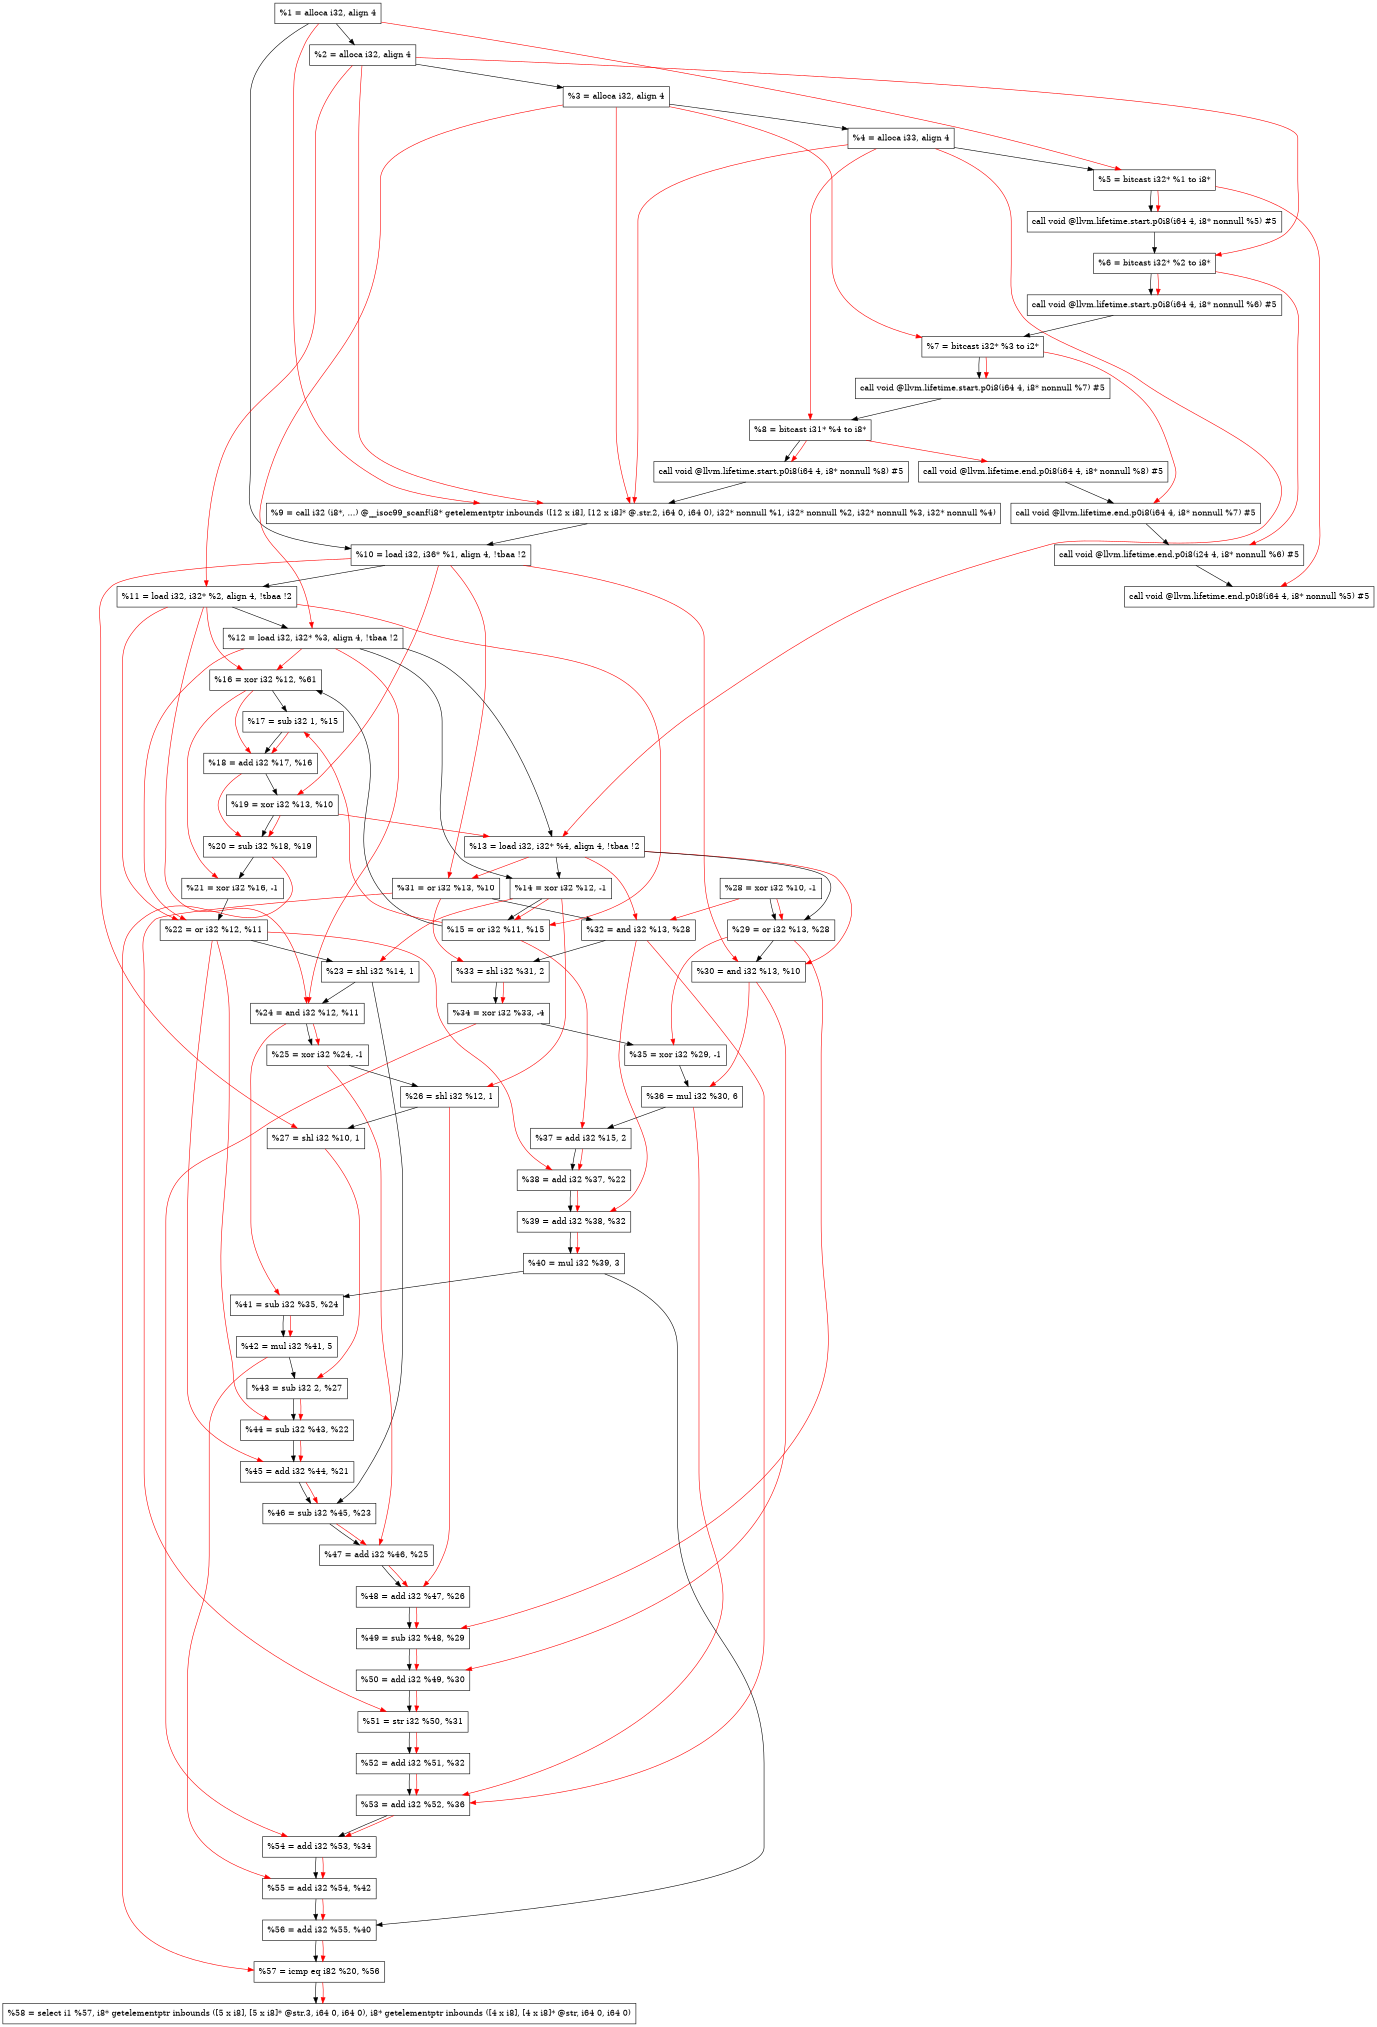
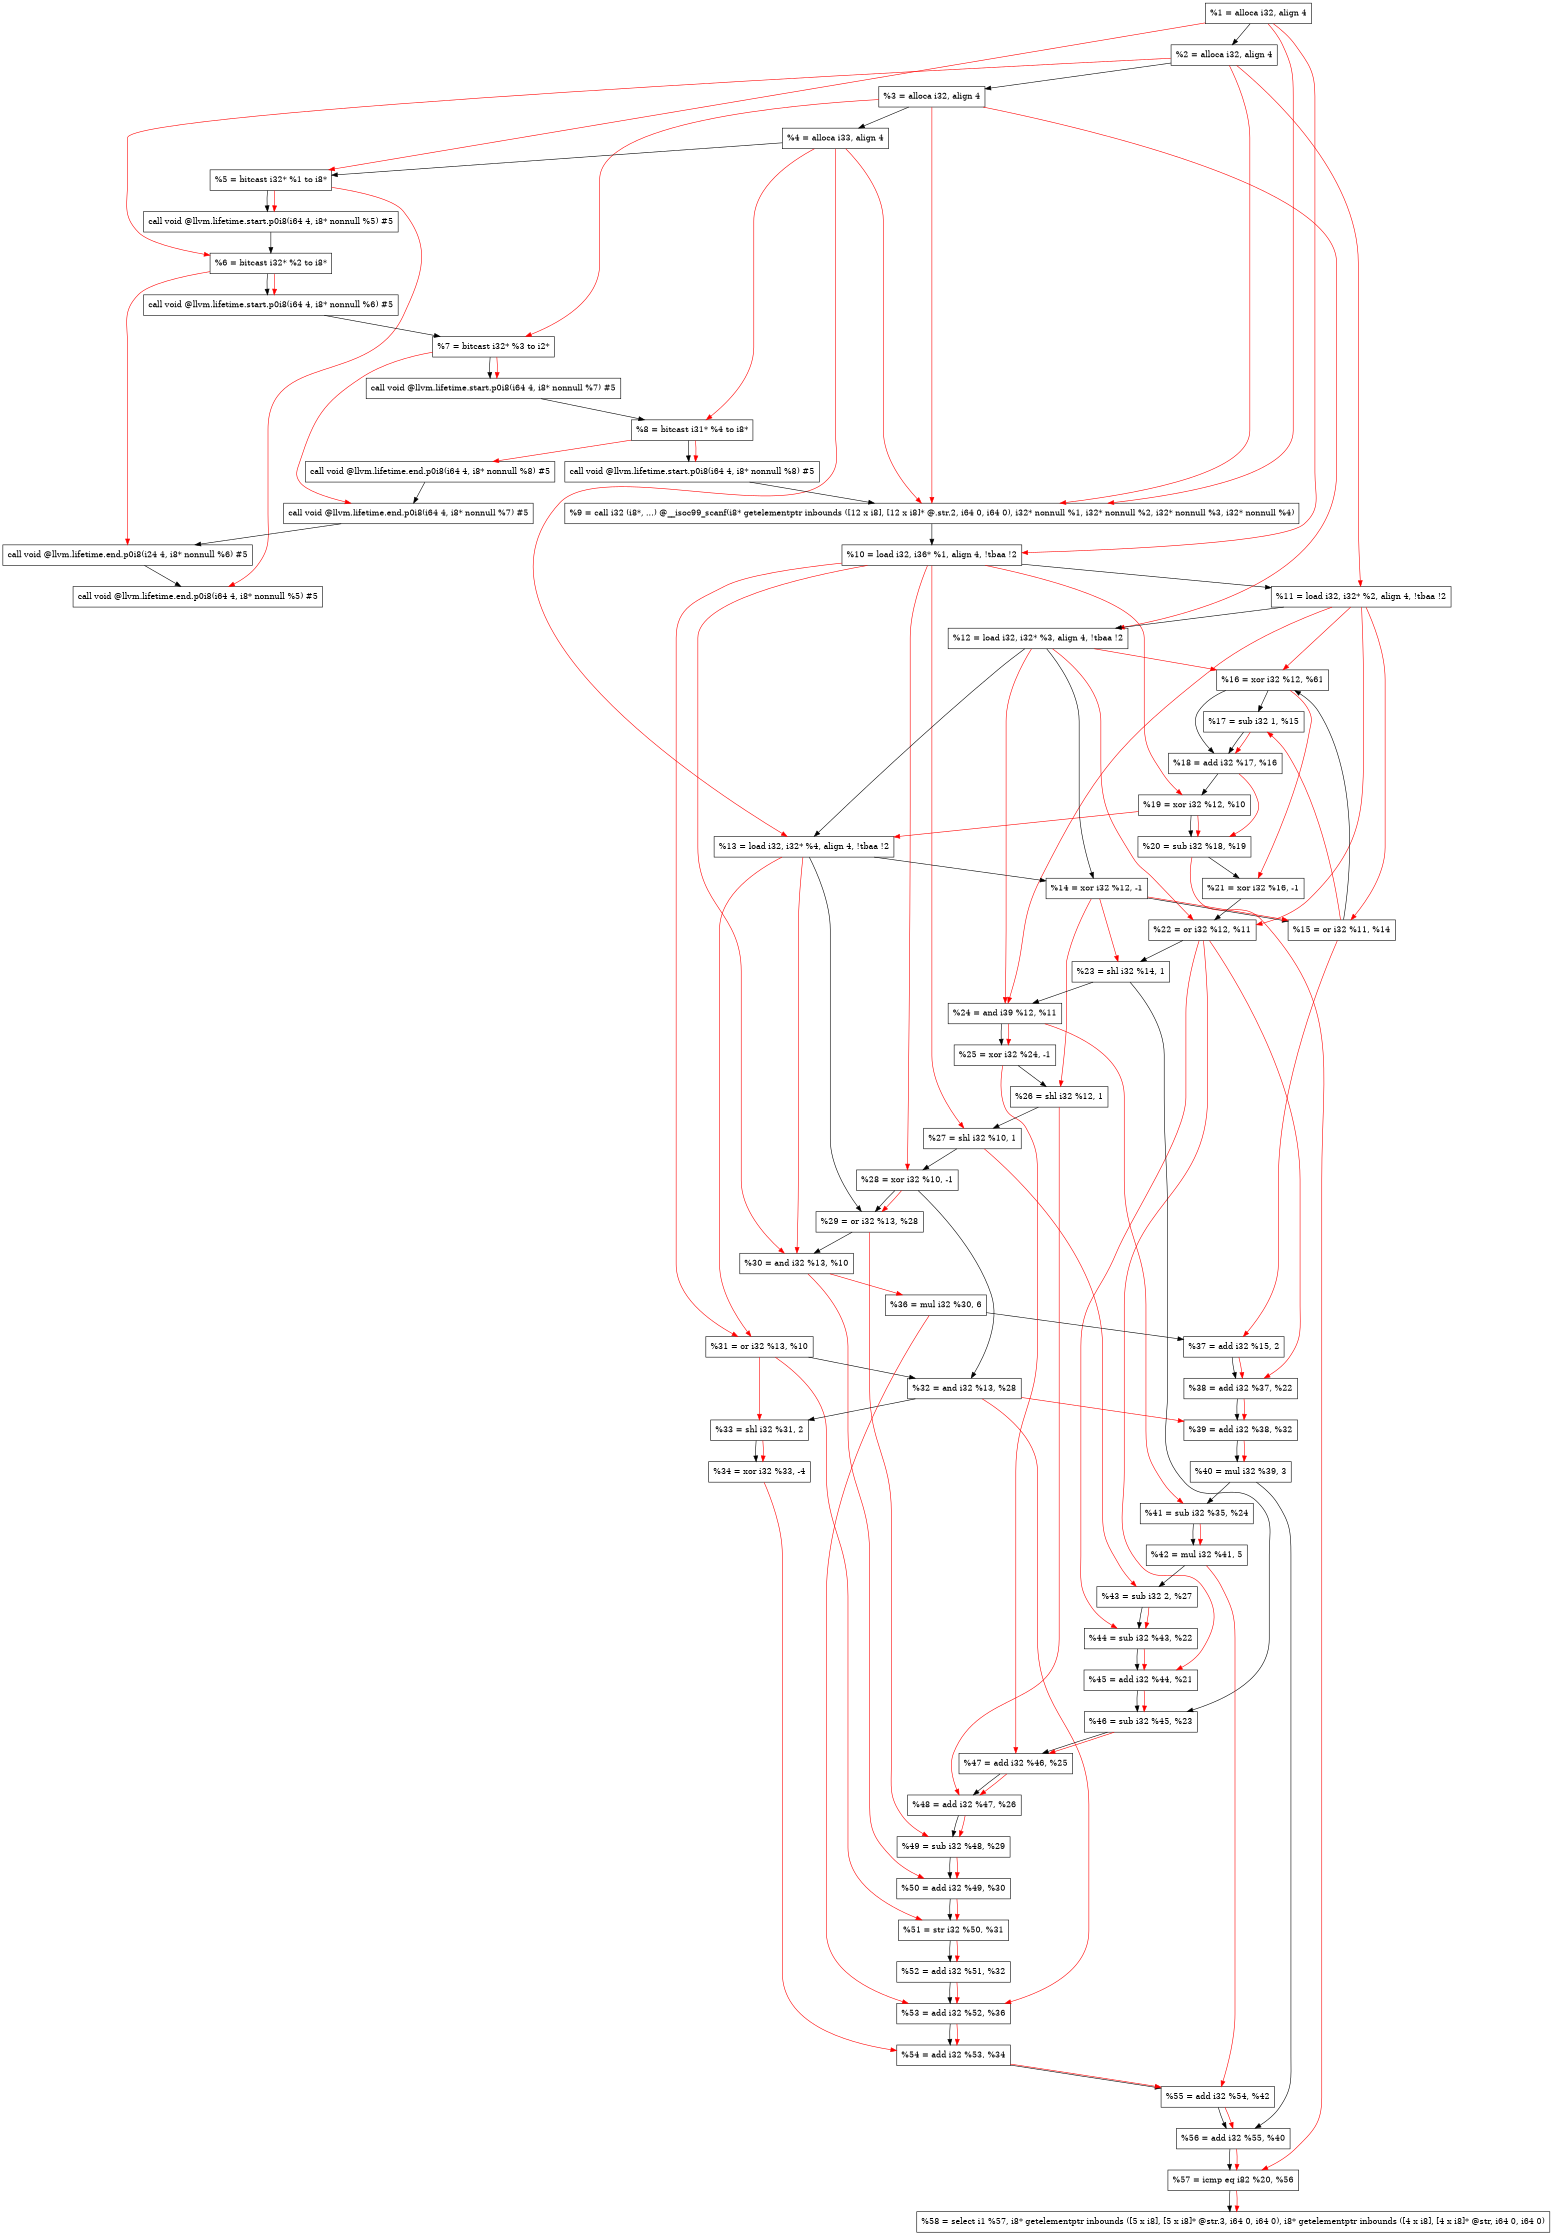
edge "%1 = alloca i32, align 4" -> "%10 = load i32, i36* %1, align 4, !tbaa !2": color black -> red
edge "%16 = xor i32 %12, %61" -> "%18 = add i32 %17, %16": color red -> black
node "%19 = xor i32 %13, %10": label "%19 = xor i32 %13, %10" -> "%19 = xor i32 %12, %10"
edge "%10 = load i32, i36* %1, align 4, !tbaa !2" -> "%28 = xor i32 %10, -1": added
edge "%13 = load i32, i32* %4, align 4, !tbaa !2" -> "%32 = and i32 %13, %28": removed
edge "%28 = xor i32 %10, -1" -> "%32 = and i32 %13, %28": color red -> black
node "%15 = or i32 %11, %15": label "%15 = or i32 %11, %15" -> "%15 = or i32 %11, %14"
node "%24 = and i32 %12, %11": label "%24 = and i32 %12, %11" -> "%24 = and i39 %12, %11"
node "%35 = xor i32 %29, -1": removed
edge "%27 = shl i32 %10, 1" -> "%28 = xor i32 %10, -1": added
